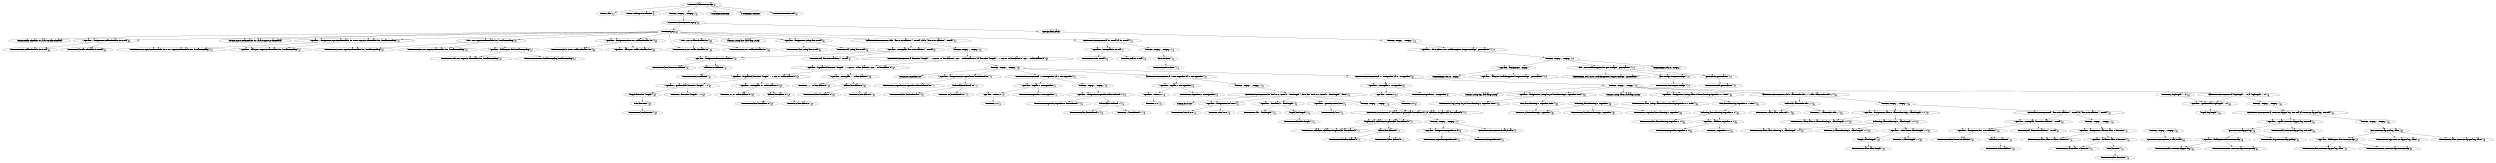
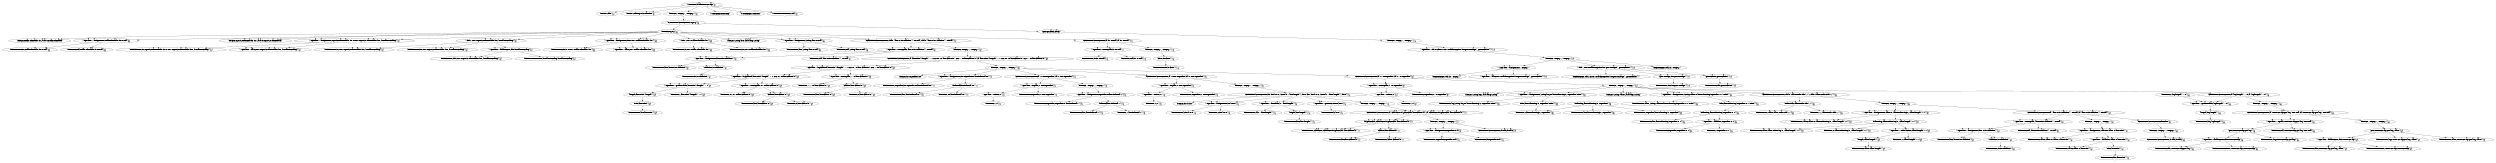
edge "(BLOCK,try,try)" -> "(IDENTIFIER,in,new BufferedReader(isr))": now "(BLOCK,try,try)" -> "(<init>,new BufferedReader(isr))"
node "(CONTROL_STRUCTURE,else,else)": added
node "(IDENTIFIER,key,key.length())": added
